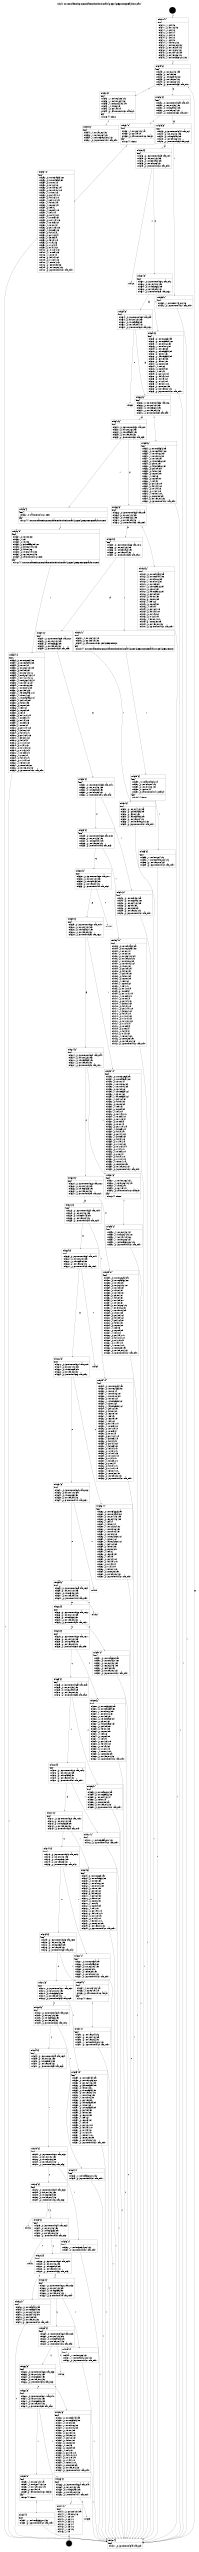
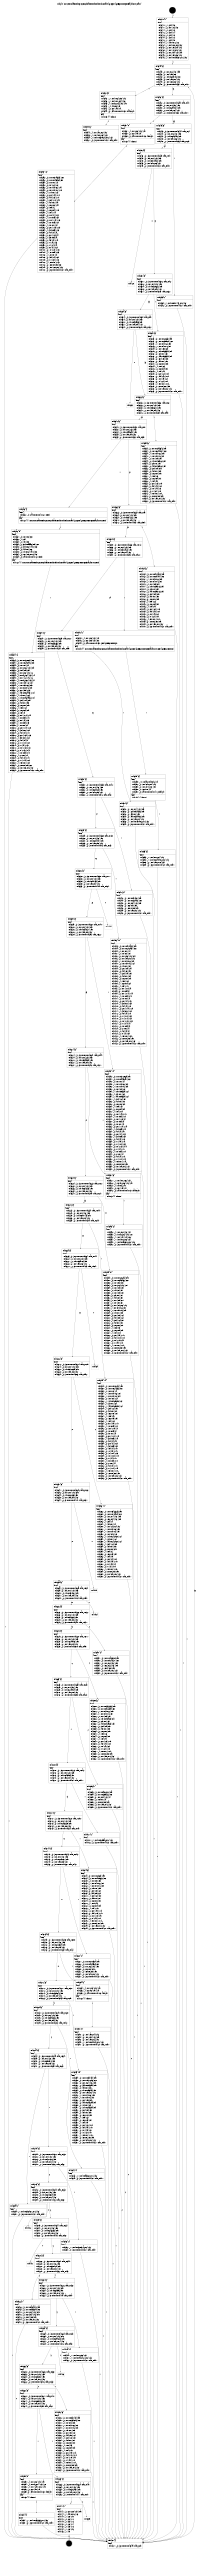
node "0x403cfa [12]": added
